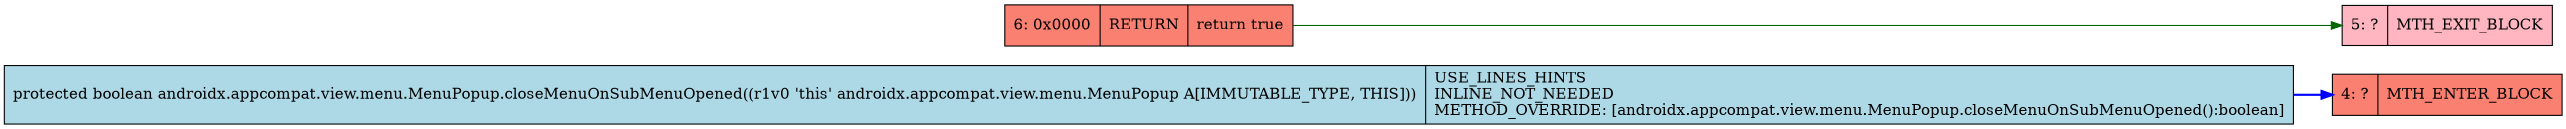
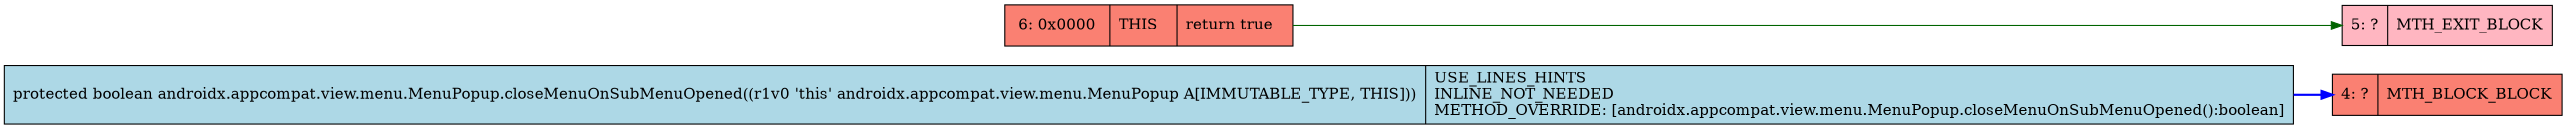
node "6: 0x0000": text "RETURN" -> "THIS"
node "4: ?": text "MTH_ENTER_BLOCK" -> "MTH_BLOCK_BLOCK"
